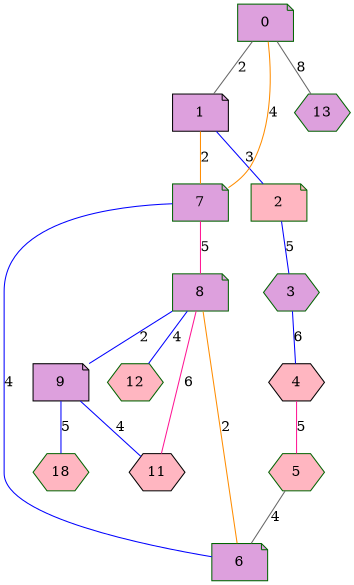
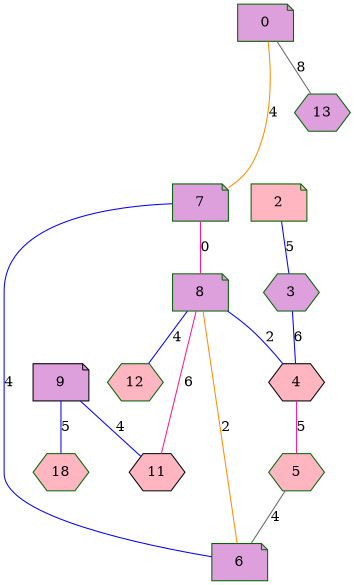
node "1": removed
edge "7" -- "8": label "5" -> "0"
edge "8" -- "9": now "8" -- "4"
